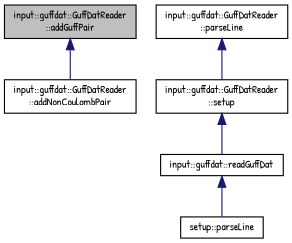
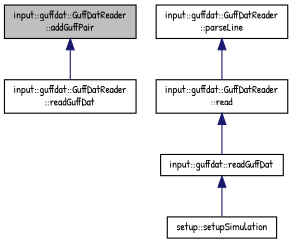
node "input::guffdat::GuffDatReader ::addNonCoulombPair": label "input::guffdat::GuffDatReader ::addNonCoulombPair" -> "input::guffdat::GuffDatReader ::readGuffDat"
node "input::guffdat::GuffDatReader ::setup": label "input::guffdat::GuffDatReader ::setup" -> "input::guffdat::GuffDatReader ::read"
node "setup::parseLine": label "setup::parseLine" -> "setup::setupSimulation"
